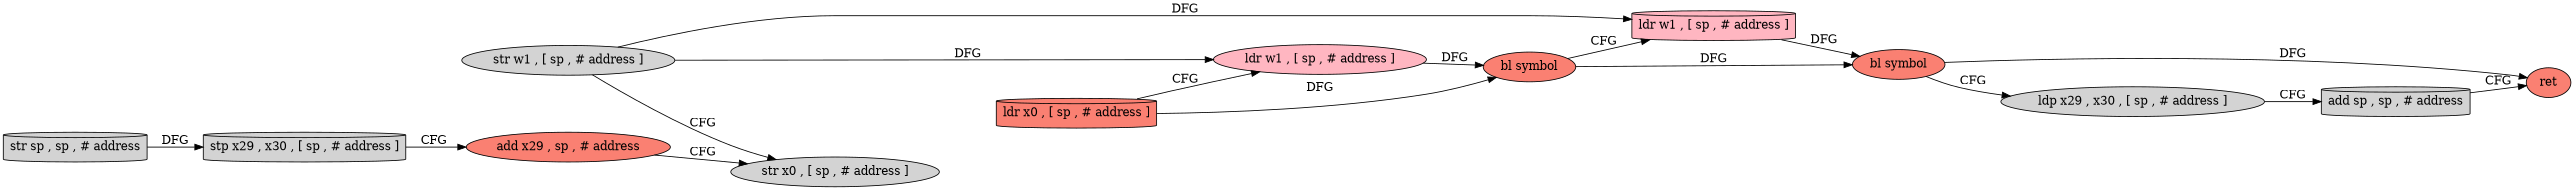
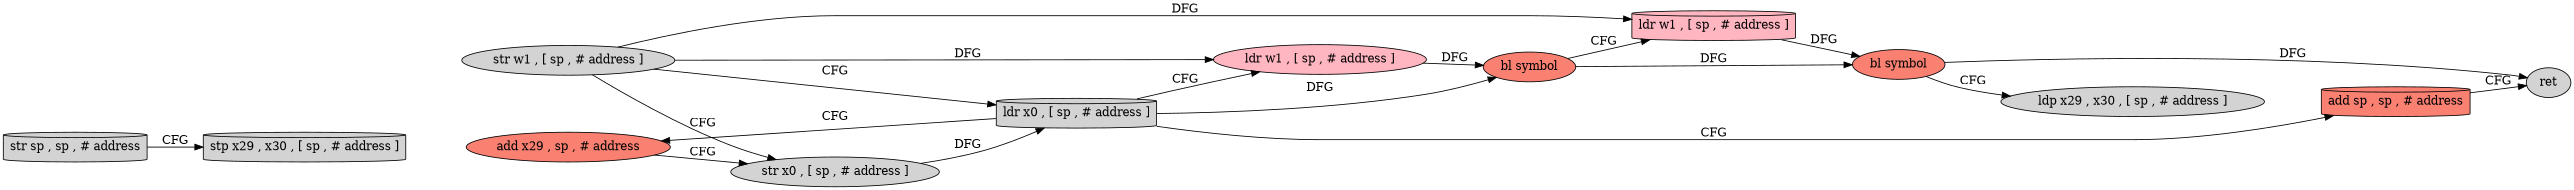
node "ret": fillcolor salmon -> lightgrey
edge "str w1 , [ sp , # address ]" -> "ldr x0 , [ sp , # address ]": added, label "CFG"
edge "ldp x29 , x30 , [ sp , # address ]" -> "add sp , sp , # address": now "ldr x0 , [ sp , # address ]" -> "add sp , sp , # address"
node "add sp , sp , # address": fillcolor lightgrey -> salmon
node "ldr x0 , [ sp , # address ]": fillcolor salmon -> lightgrey
edge "str sp , sp , # address" -> "stp x29 , x30 , [ sp , # address ]": label "DFG" -> "CFG"
edge "stp x29 , x30 , [ sp , # address ]" -> "add x29 , sp , # address": now "ldr x0 , [ sp , # address ]" -> "add x29 , sp , # address"
edge "str x0 , [ sp , # address ]" -> "ldr x0 , [ sp , # address ]": added, label "DFG"
